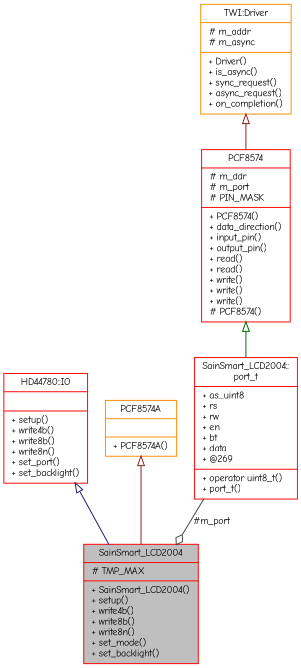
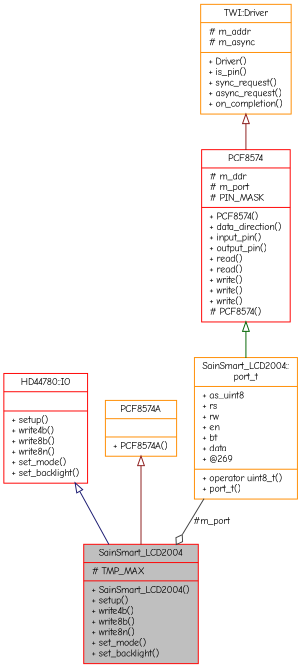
node "TWI::Driver": text "+ is_async()" -> "+ is_pin()"
node "SainSmart_LCD2004::": color red -> darkorange
node "HD44780::IO": text "+ set_port()" -> "+ set_mode()"
